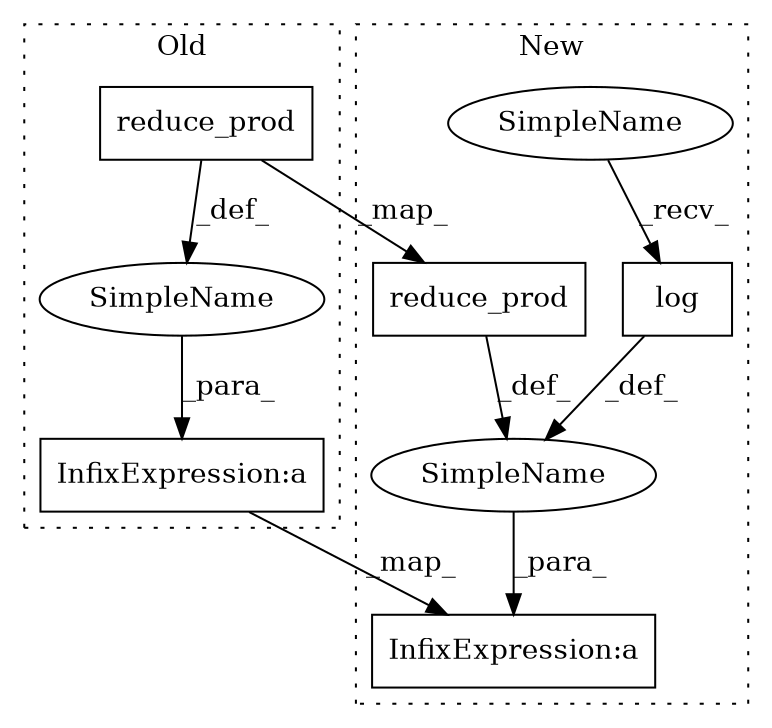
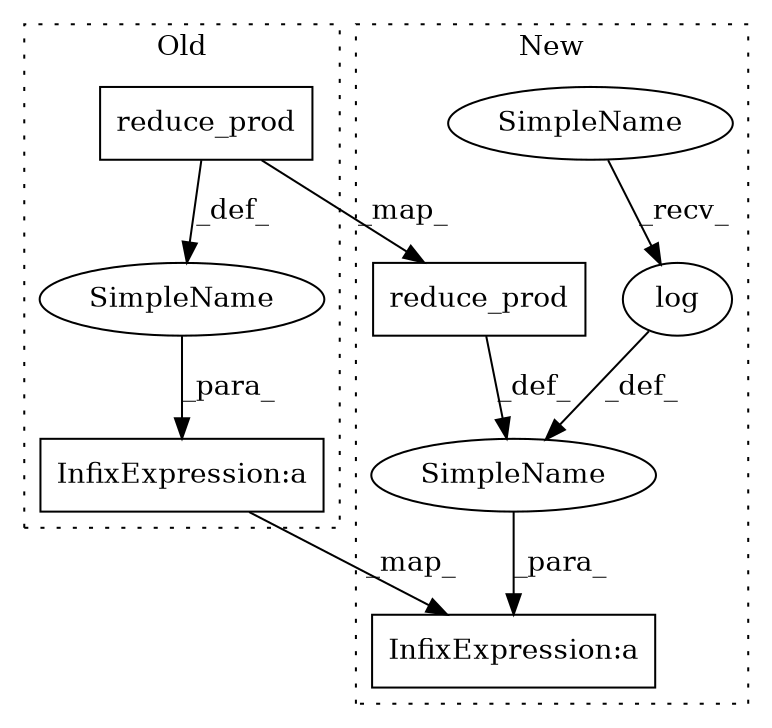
node "log": shape box -> ellipse
